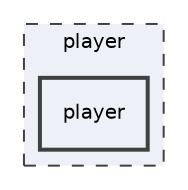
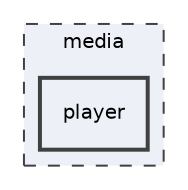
cluster "player": label "player" -> "media"
